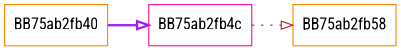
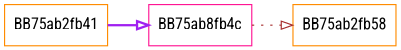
node "BB75ab2fb40": label "BB75ab2fb40" -> "BB75ab2fb41"
node "BB75ab2fb4c": label "BB75ab2fb4c" -> "BB75ab8fb4c"
